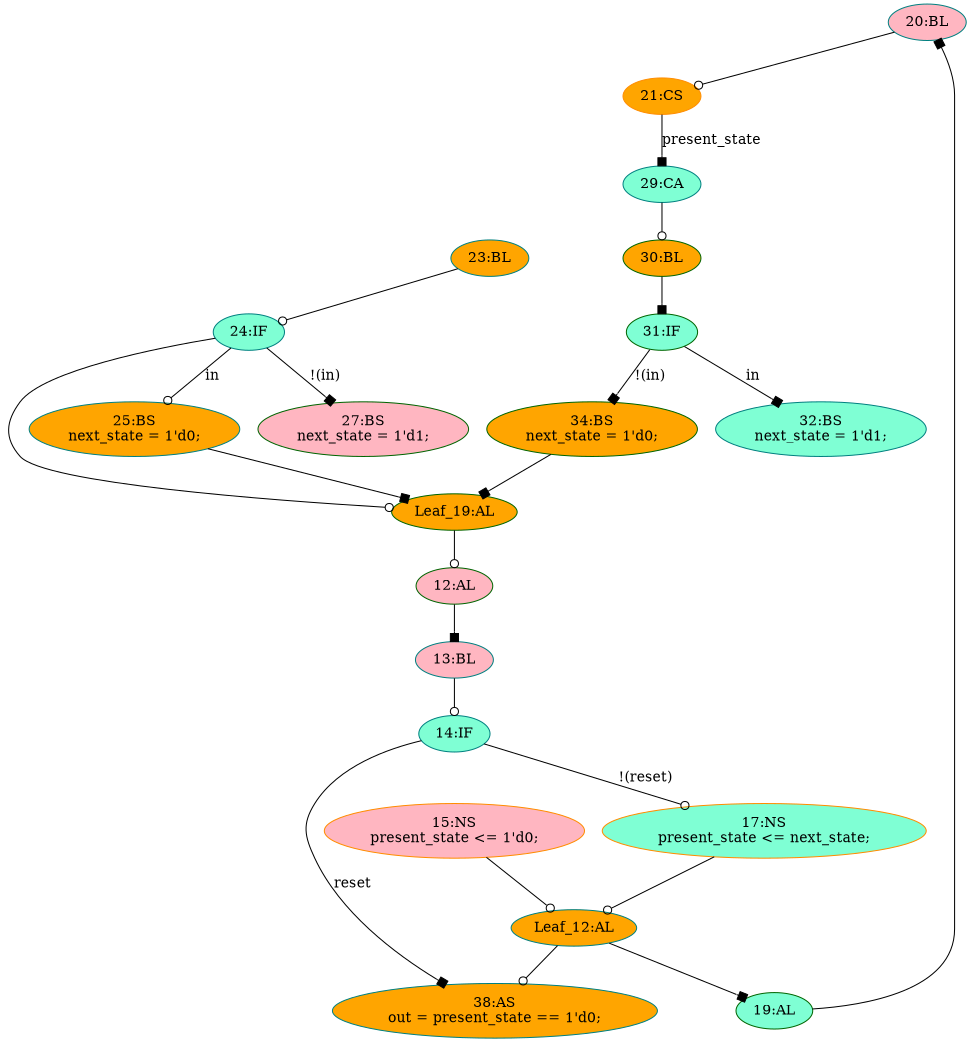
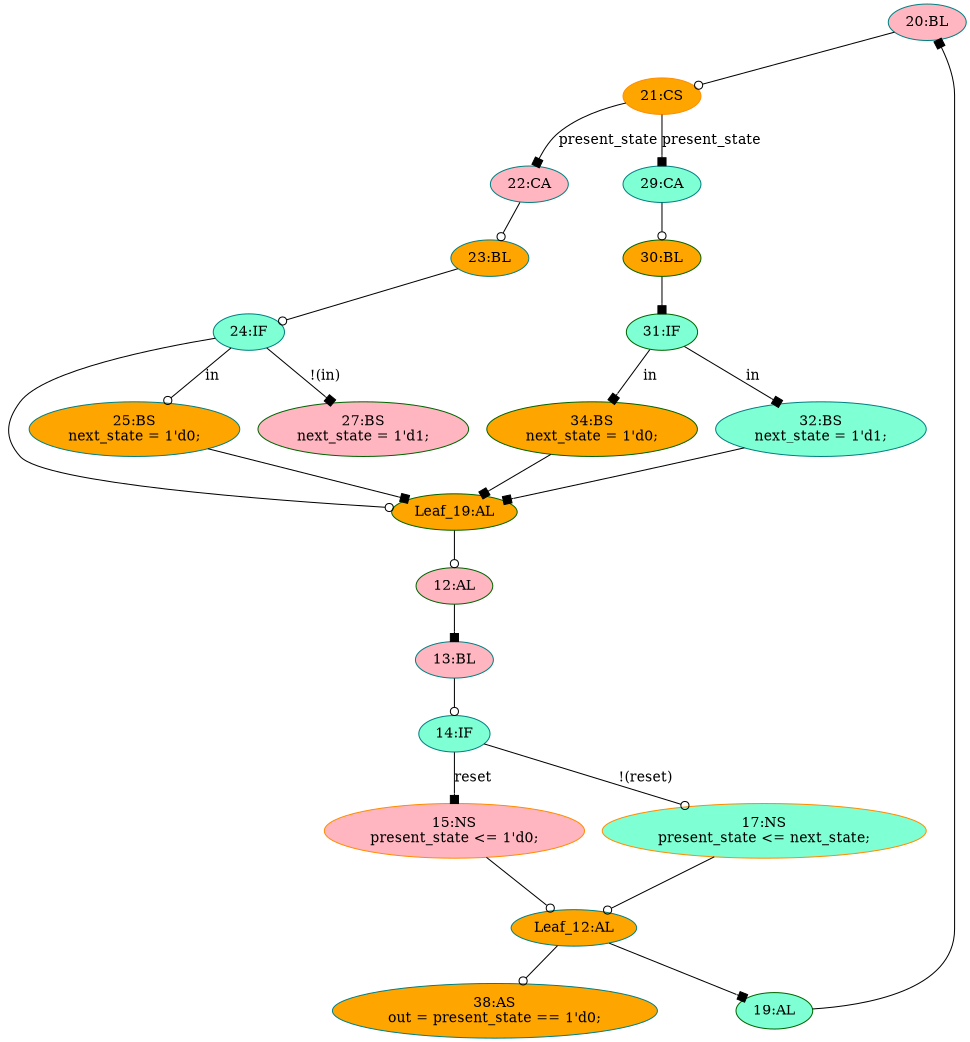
node "22:CA": added
edge "31:IF" -> "34:BS next_state = 1'd0;": label "!(in)" -> "in"
edge "32:BS next_state = 1'd1;" -> "Leaf_19:AL": added
edge "14:IF" -> "38:AS out = present_state == 1'd0;": now "14:IF" -> "15:NS present_state <= 1'd0;"
